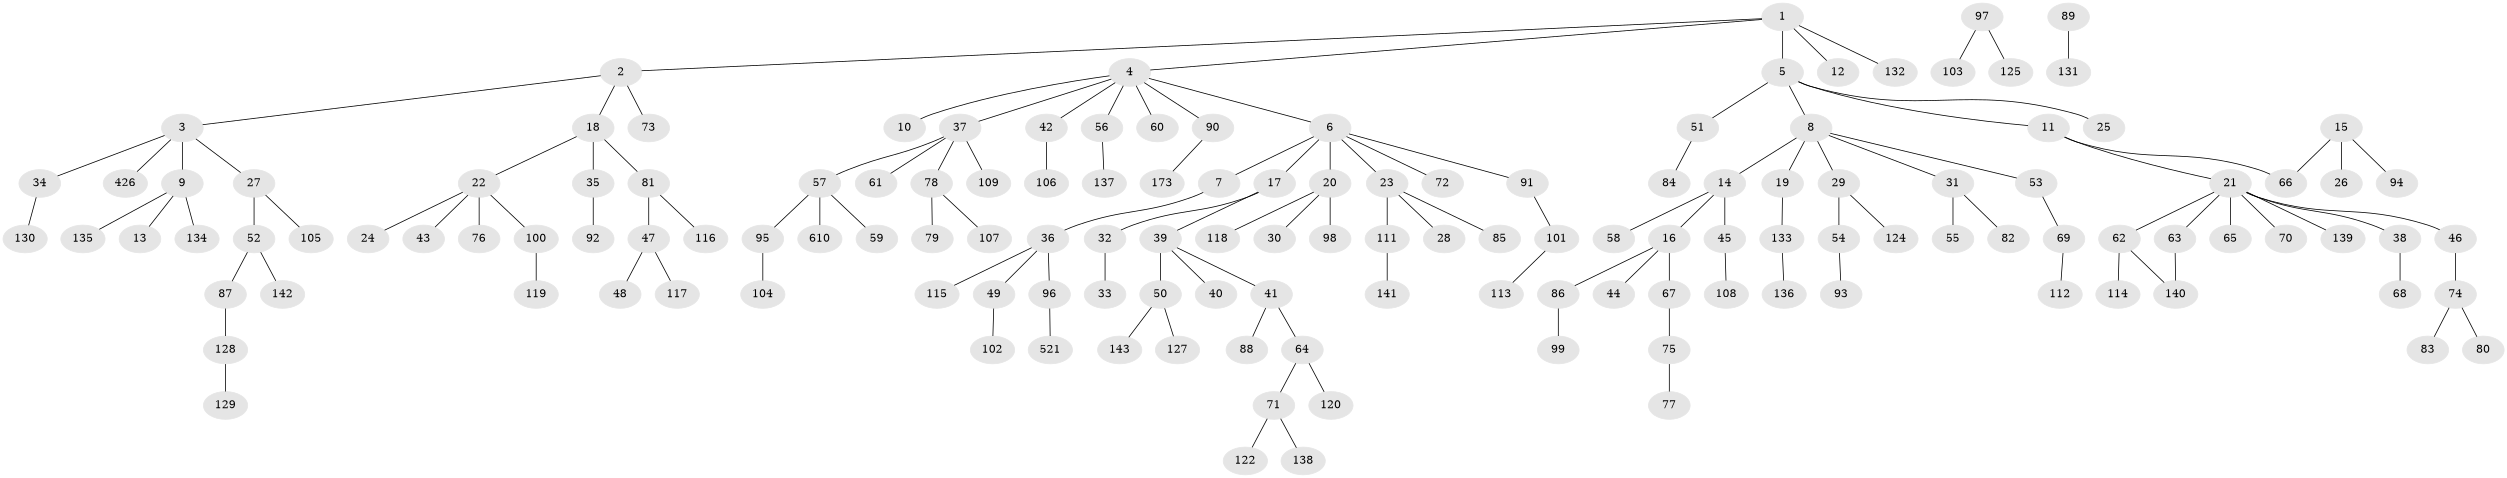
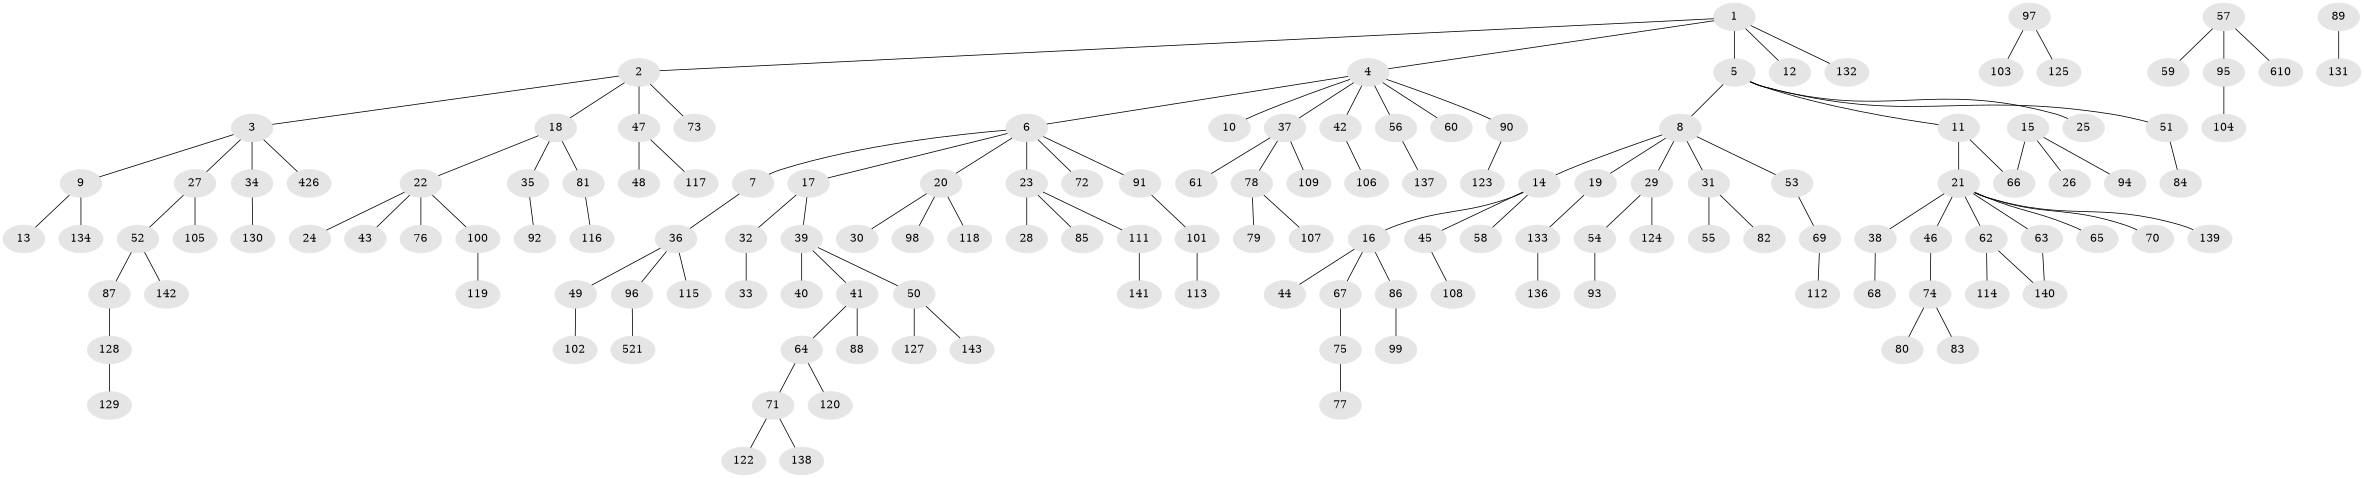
edge "37" -- "57": removed
node "173": label "173" -> "123"
edge "81" -- "47": now "2" -- "47"
node "135": removed
